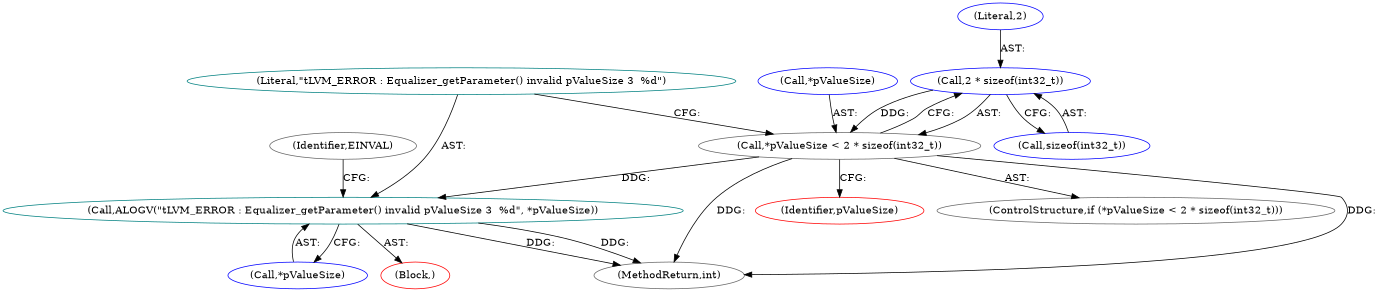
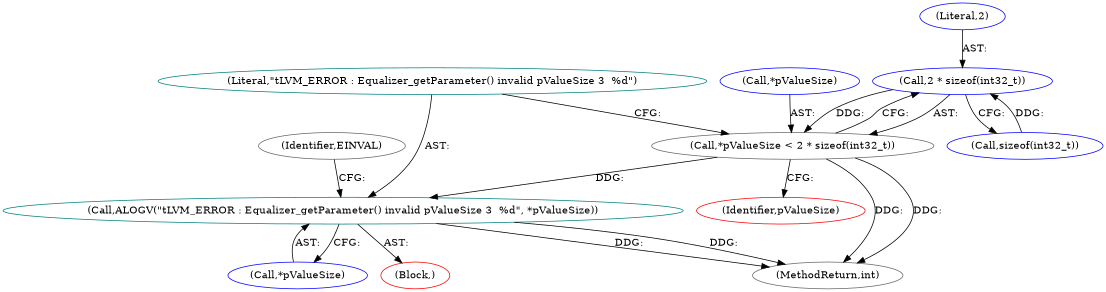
edge "(Call,sizeof(int32_t))" -> "(Call,2 * sizeof(int32_t))": label "AST: " -> "DDG: "
node "(ControlStructure,if (*pValueSize < 2 * sizeof(int32_t)))": removed
